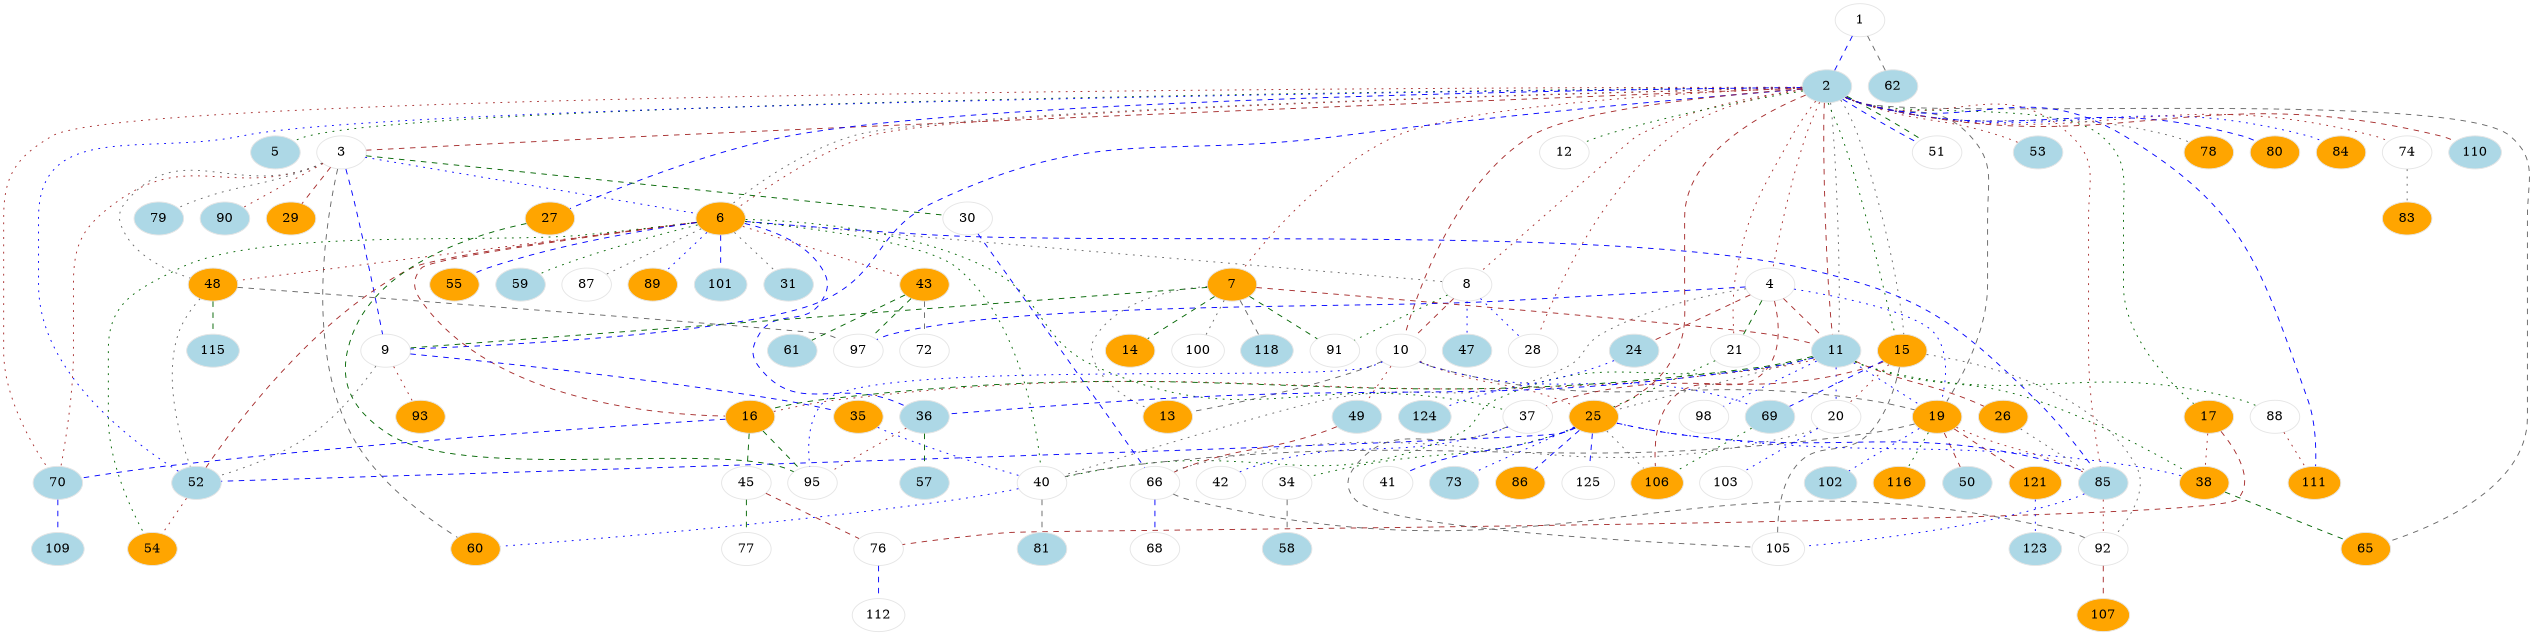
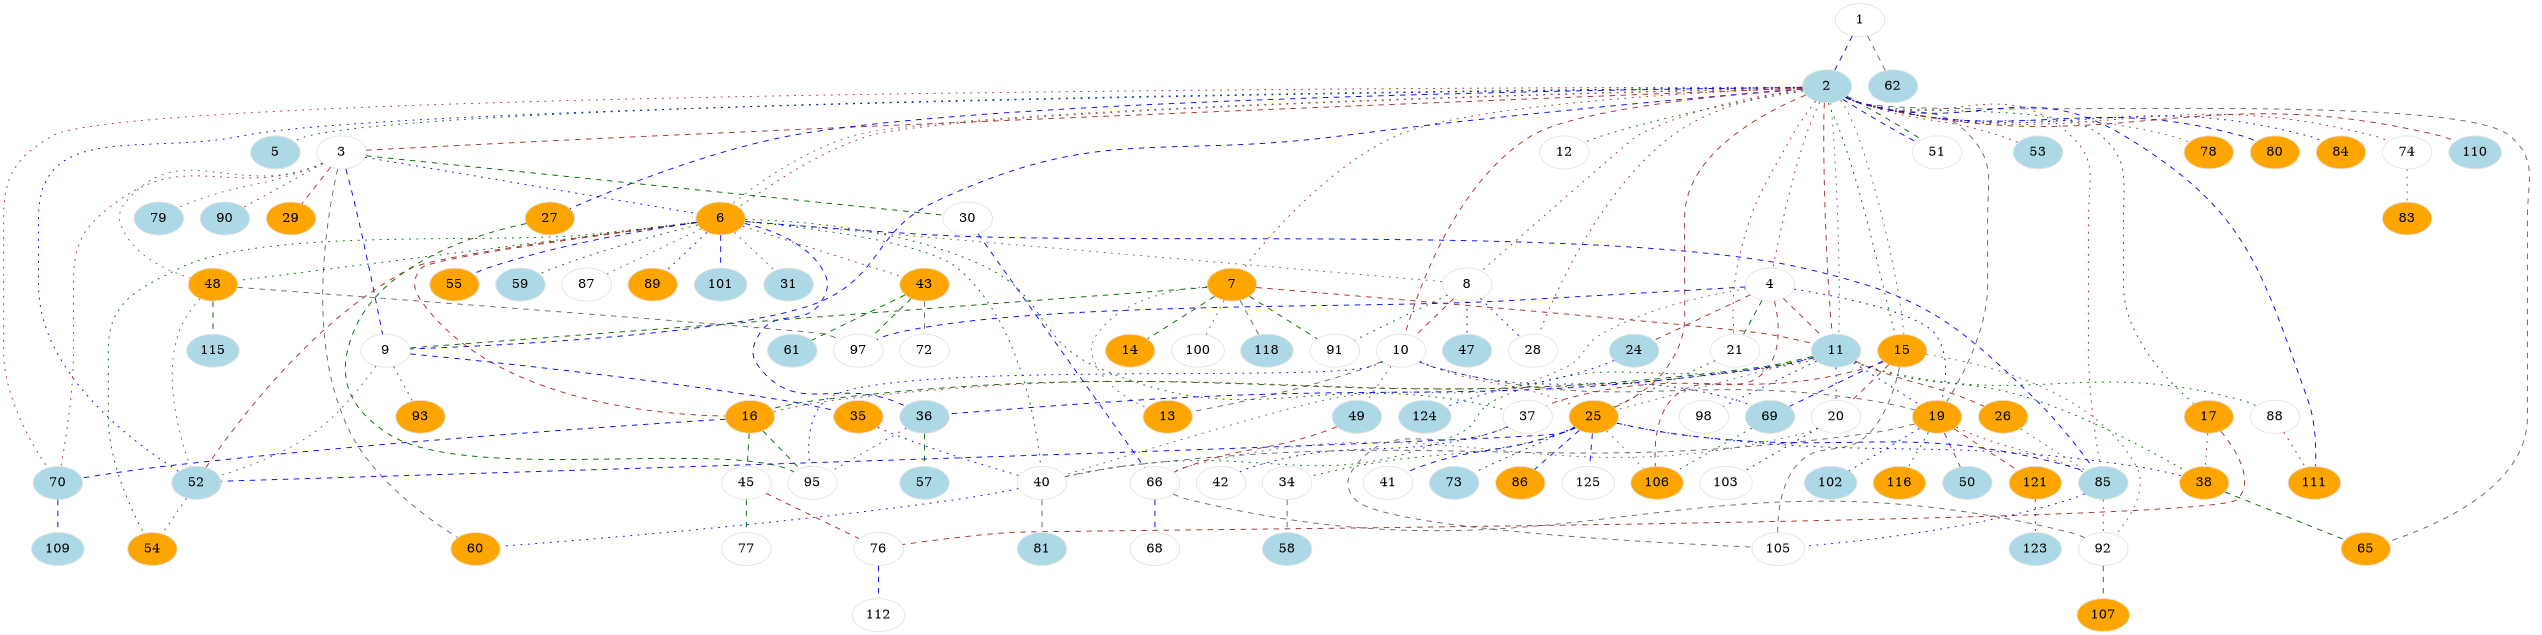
edge "6" -- "48": color brown -> darkgreen
edge "15" -- "20": style dotted -> dashed
